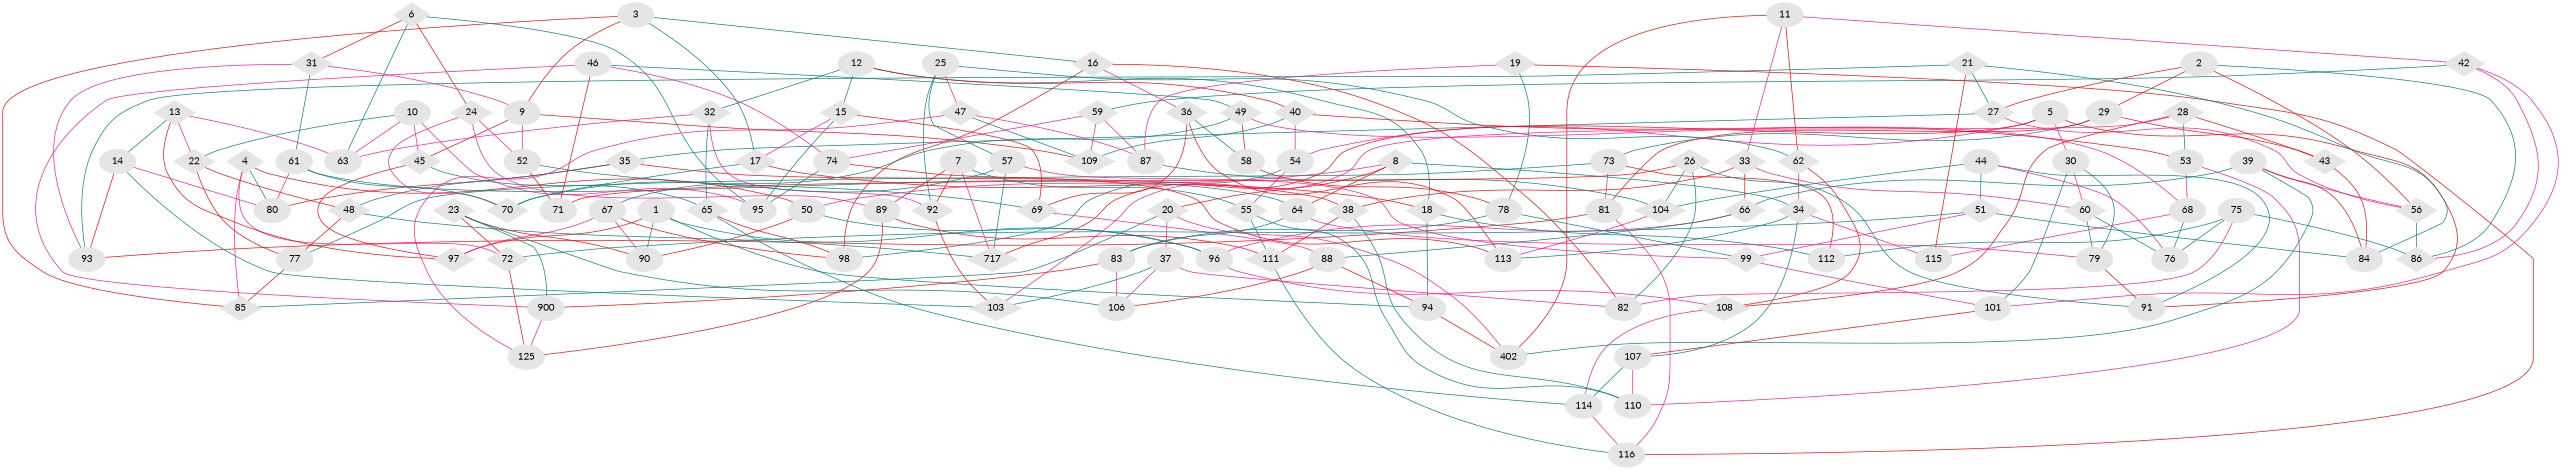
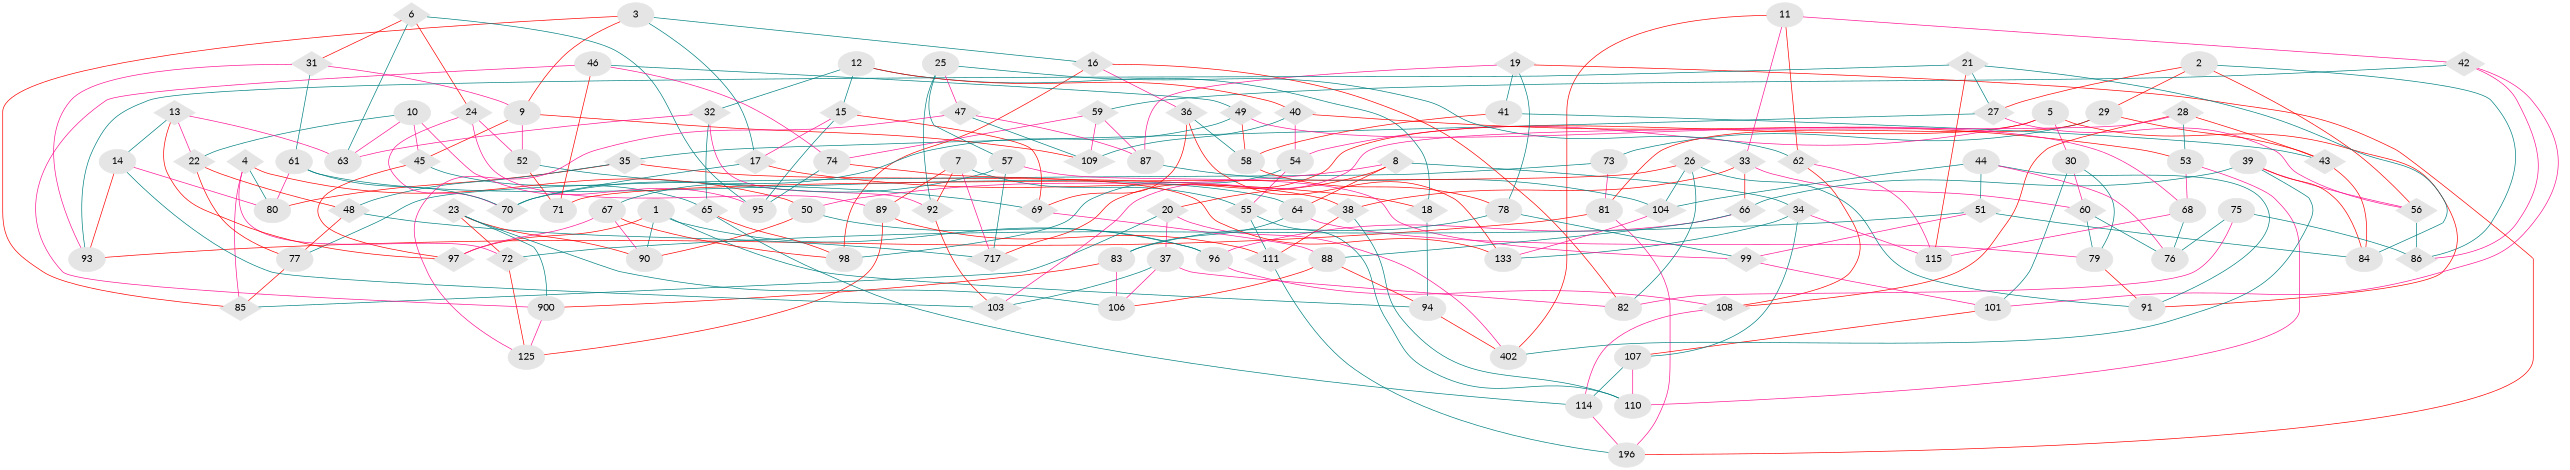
node "41": added
edge "62" -- "34": now "62" -- "115"
node "113": label "113" -> "133"
node "112": removed
node "116": label "116" -> "196"
